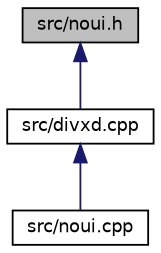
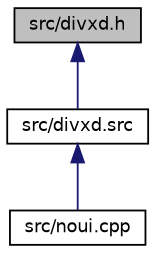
node "src/noui.h": label "src/noui.h" -> "src/divxd.h"
node "src/divxd.cpp": label "src/divxd.cpp" -> "src/divxd.src"
